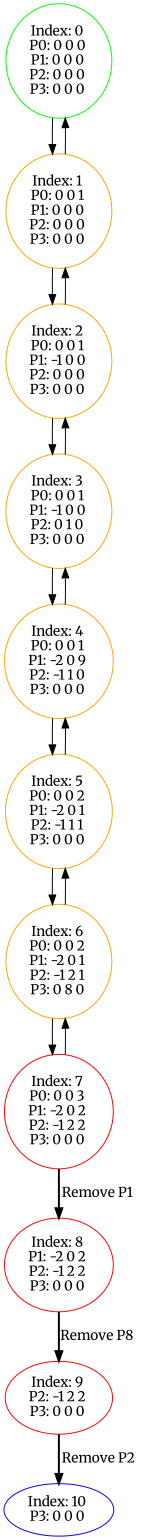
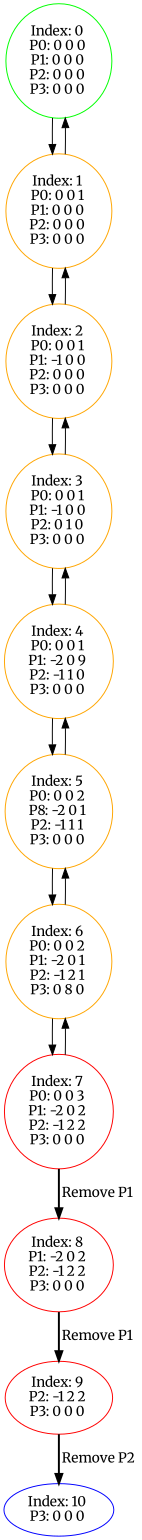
node "Index: 5 P0: 0 0 2 P1: -2 0 1 P2: -1 1 1 P3: 0 0 0": label "Index: 5 P0: 0 0 2 P1: -2 0 1 P2: -1 1 1 P3: 0 0 0" -> "Index: 5 P0: 0 0 2 P8: -2 0 1 P2: -1 1 1 P3: 0 0 0"
edge "Index: 8 P1: -2 0 2 P2: -1 2 2 P3: 0 0 0" -> "Index: 9 P2: -1 2 2 P3: 0 0 0": label " Remove P8 " -> " Remove P1 "
